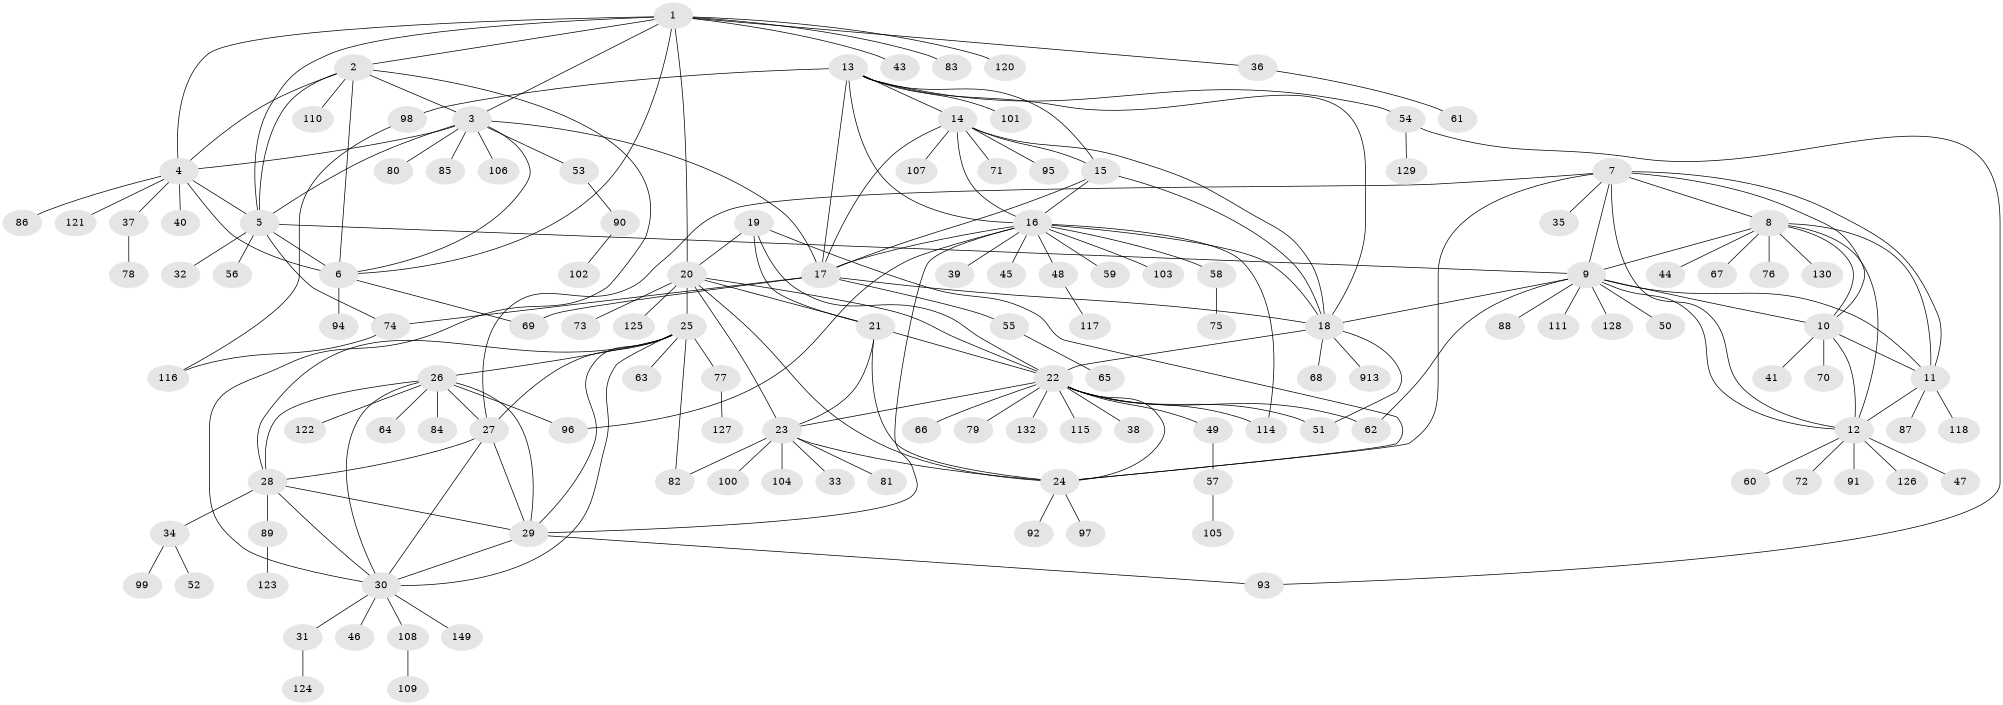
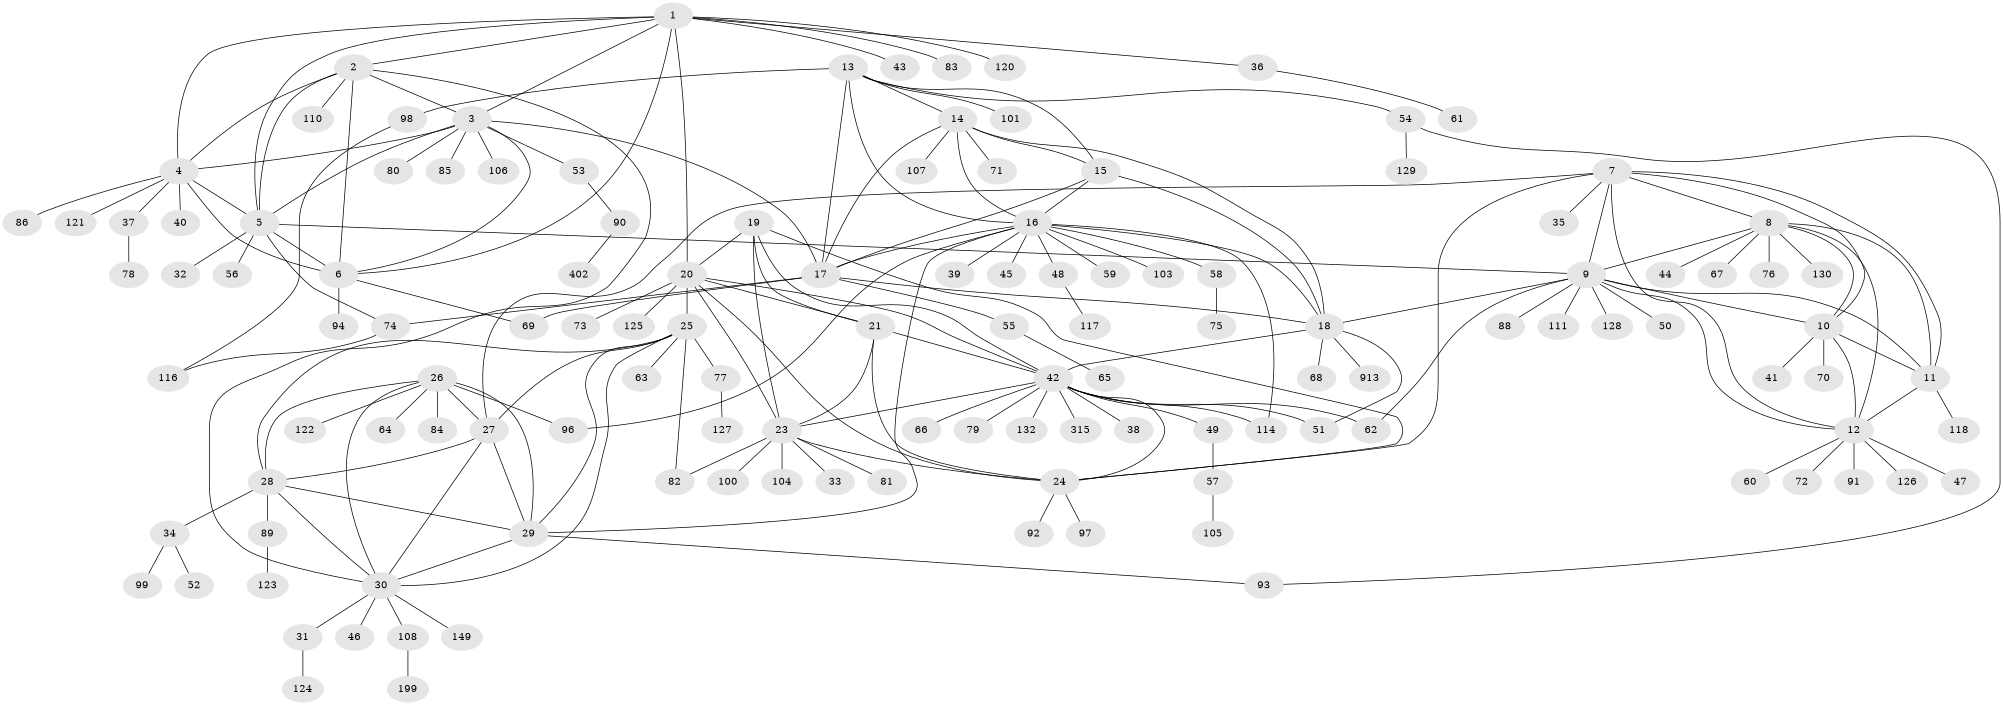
edge "13" -- "18": removed
node "95": removed
node "102": label "102" -> "402"
edge "19" -- "23": added
edge "25" -- "26": removed
node "22": label "22" -> "42"
node "115": label "115" -> "315"
node "87": removed
node "109": label "109" -> "199"
